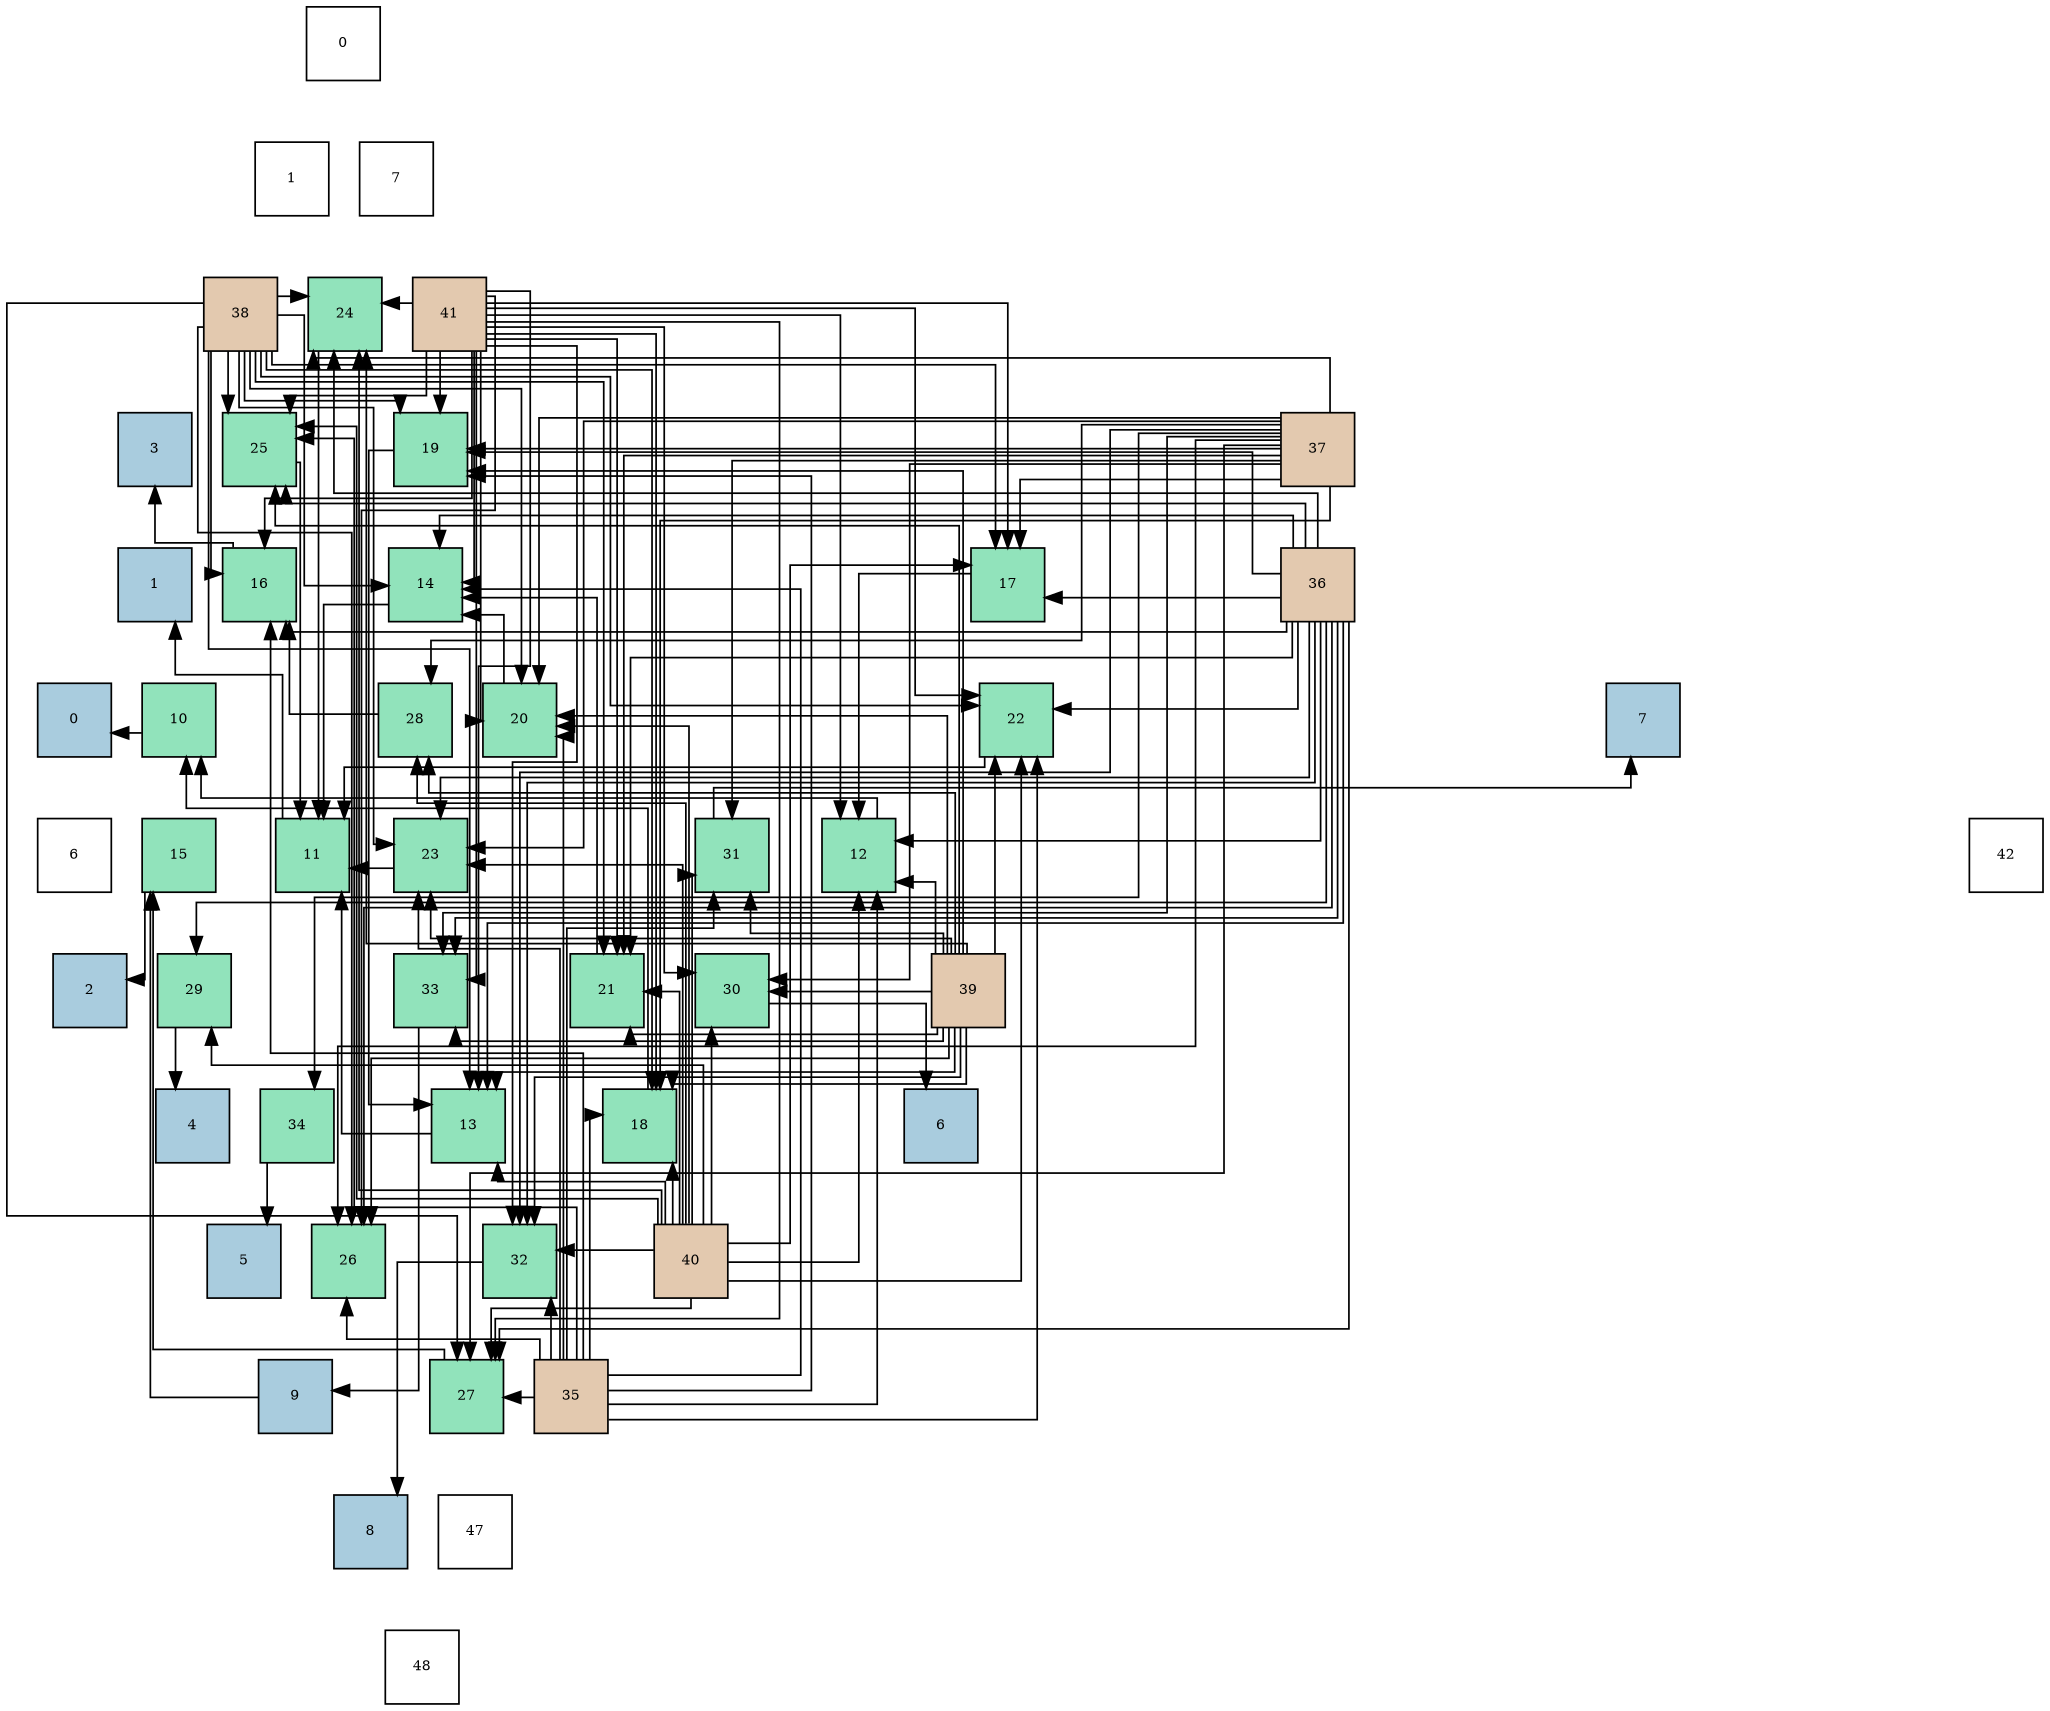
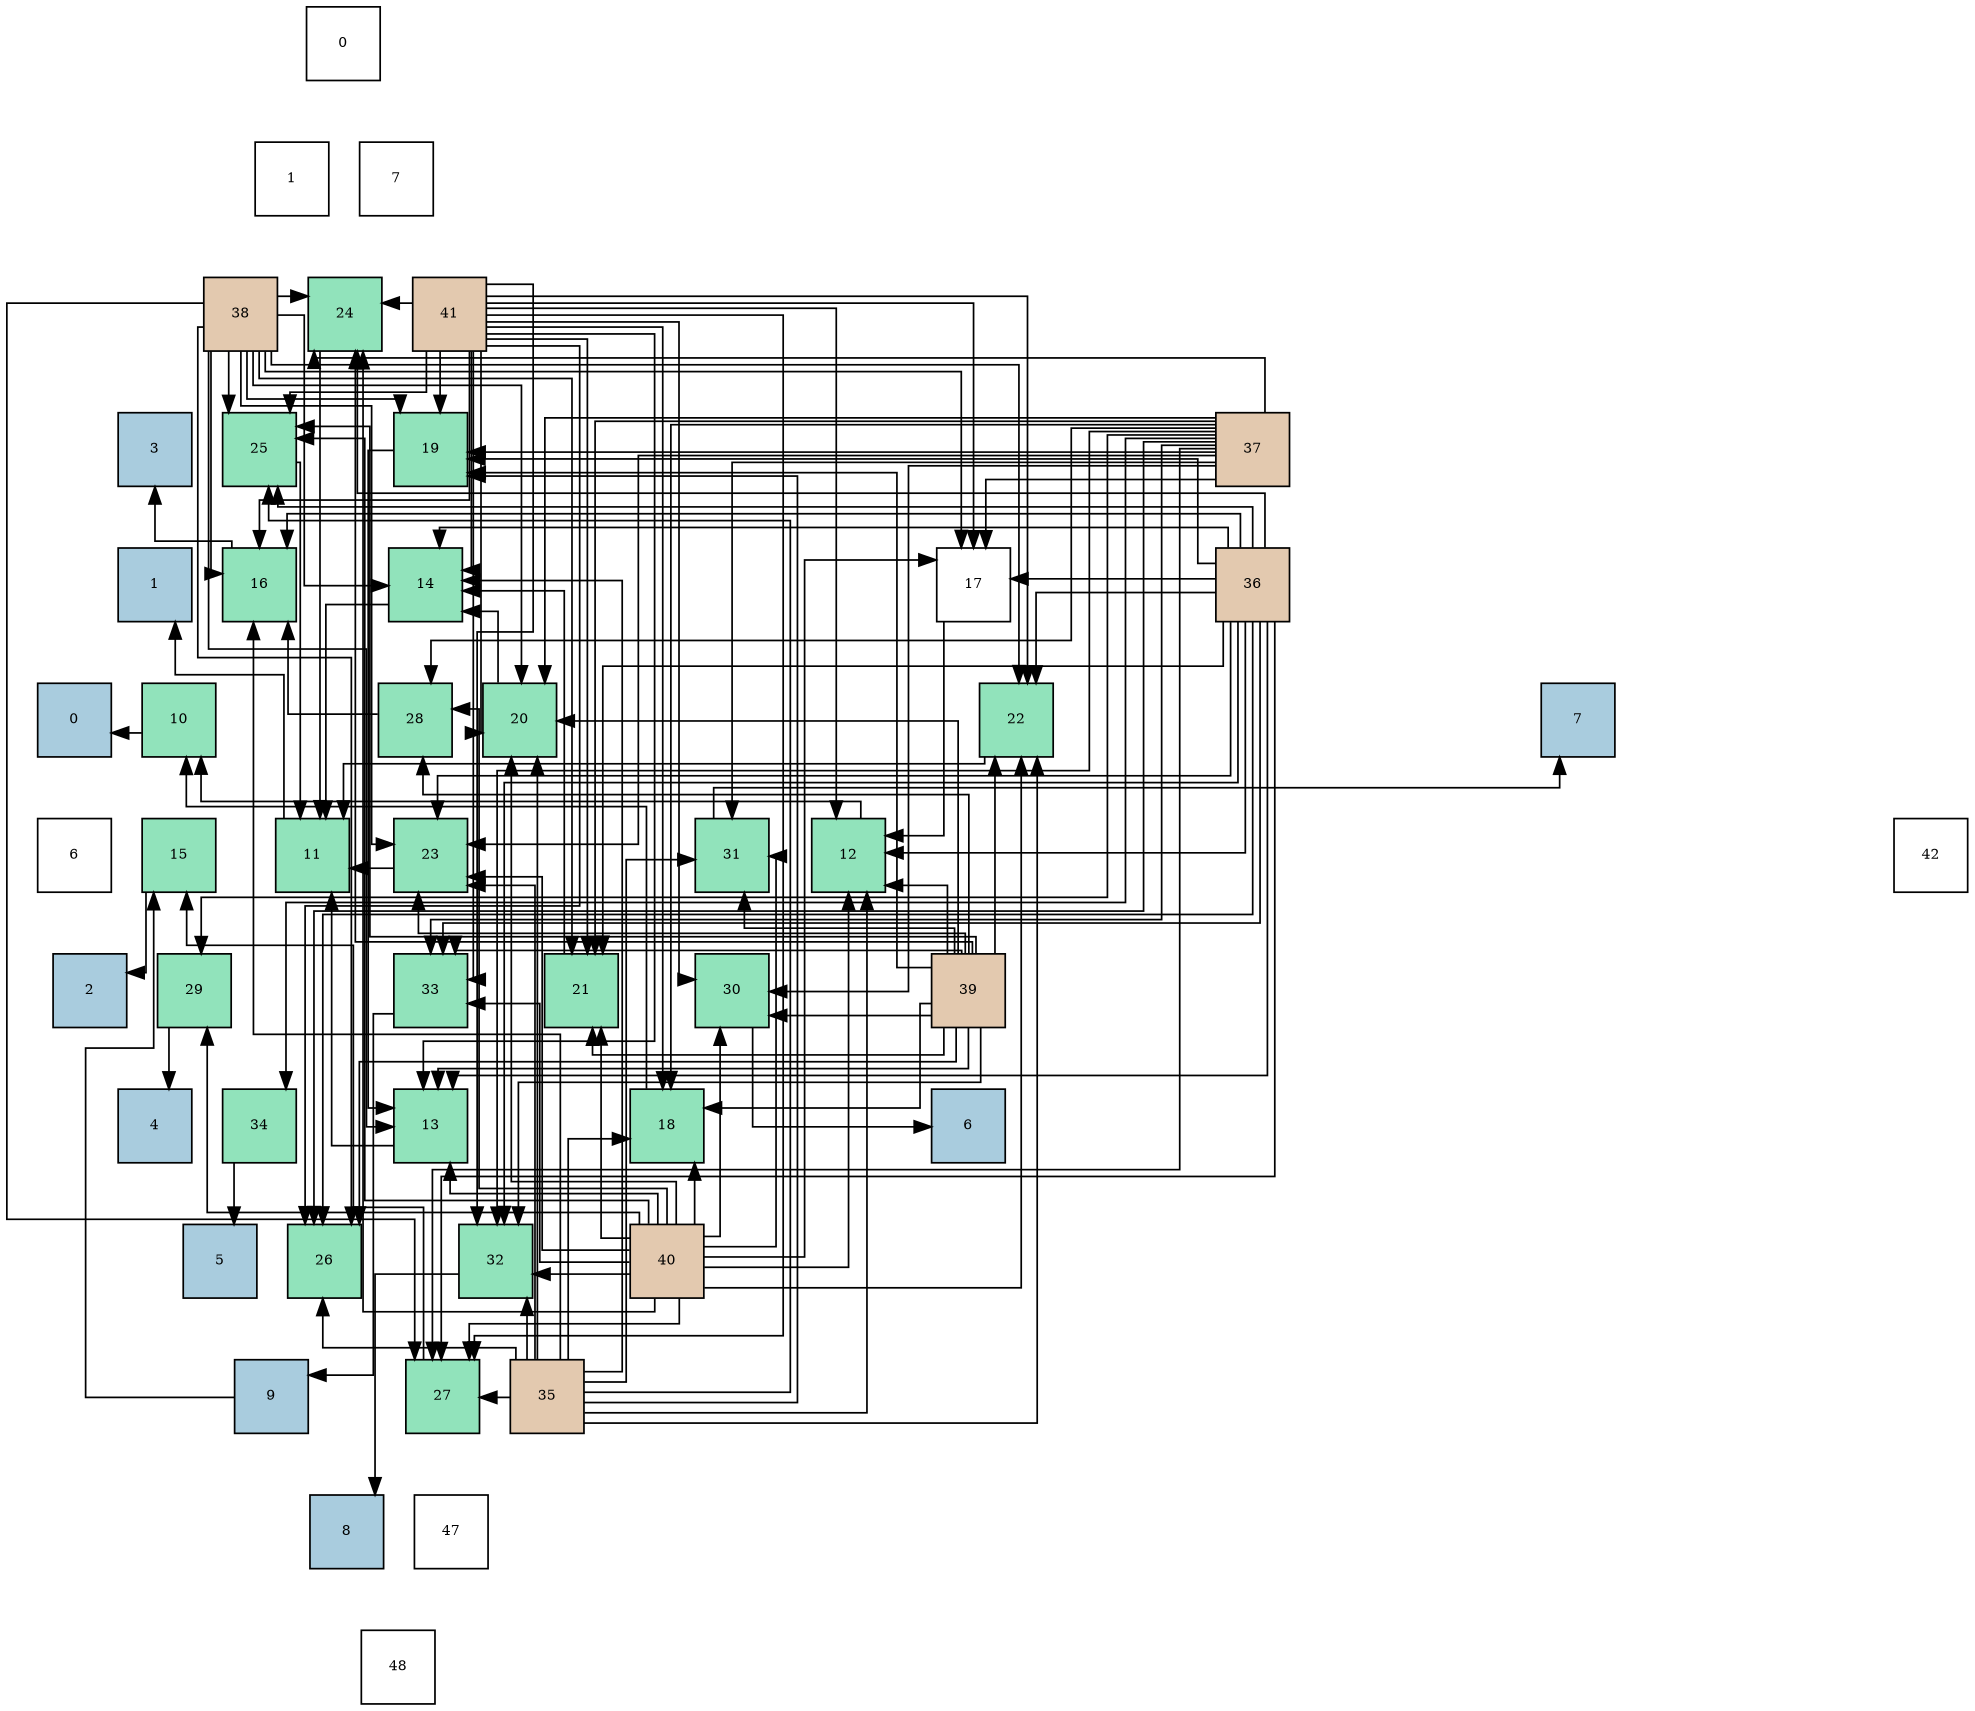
edge "38" -> "18": removed
node "17": fillcolor #91e3bb -> #ffffff
edge "36" -> "29": now "37" -> "29"
edge "40" -> "33": added
